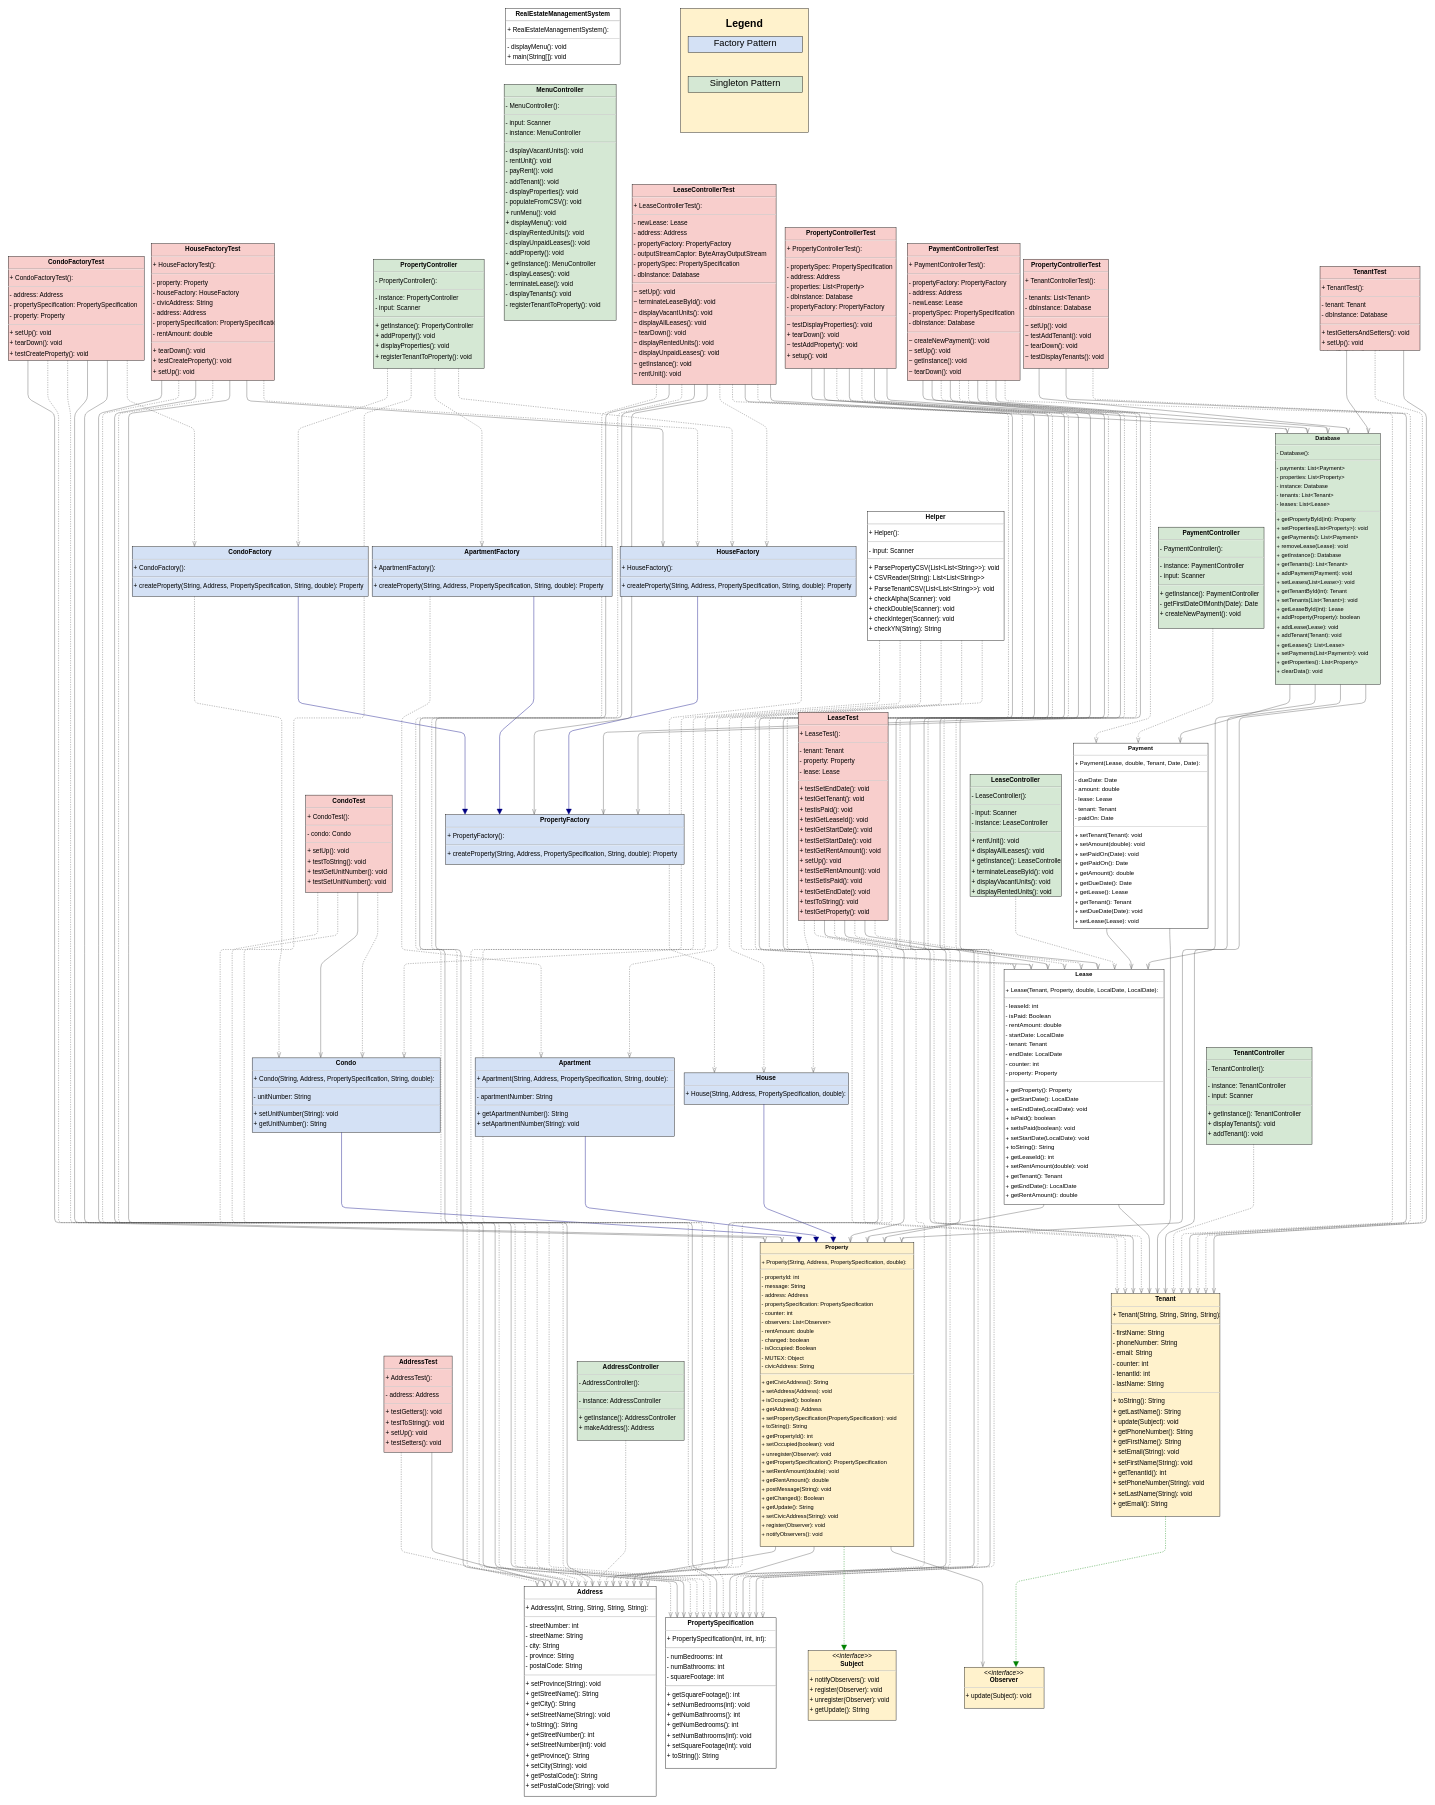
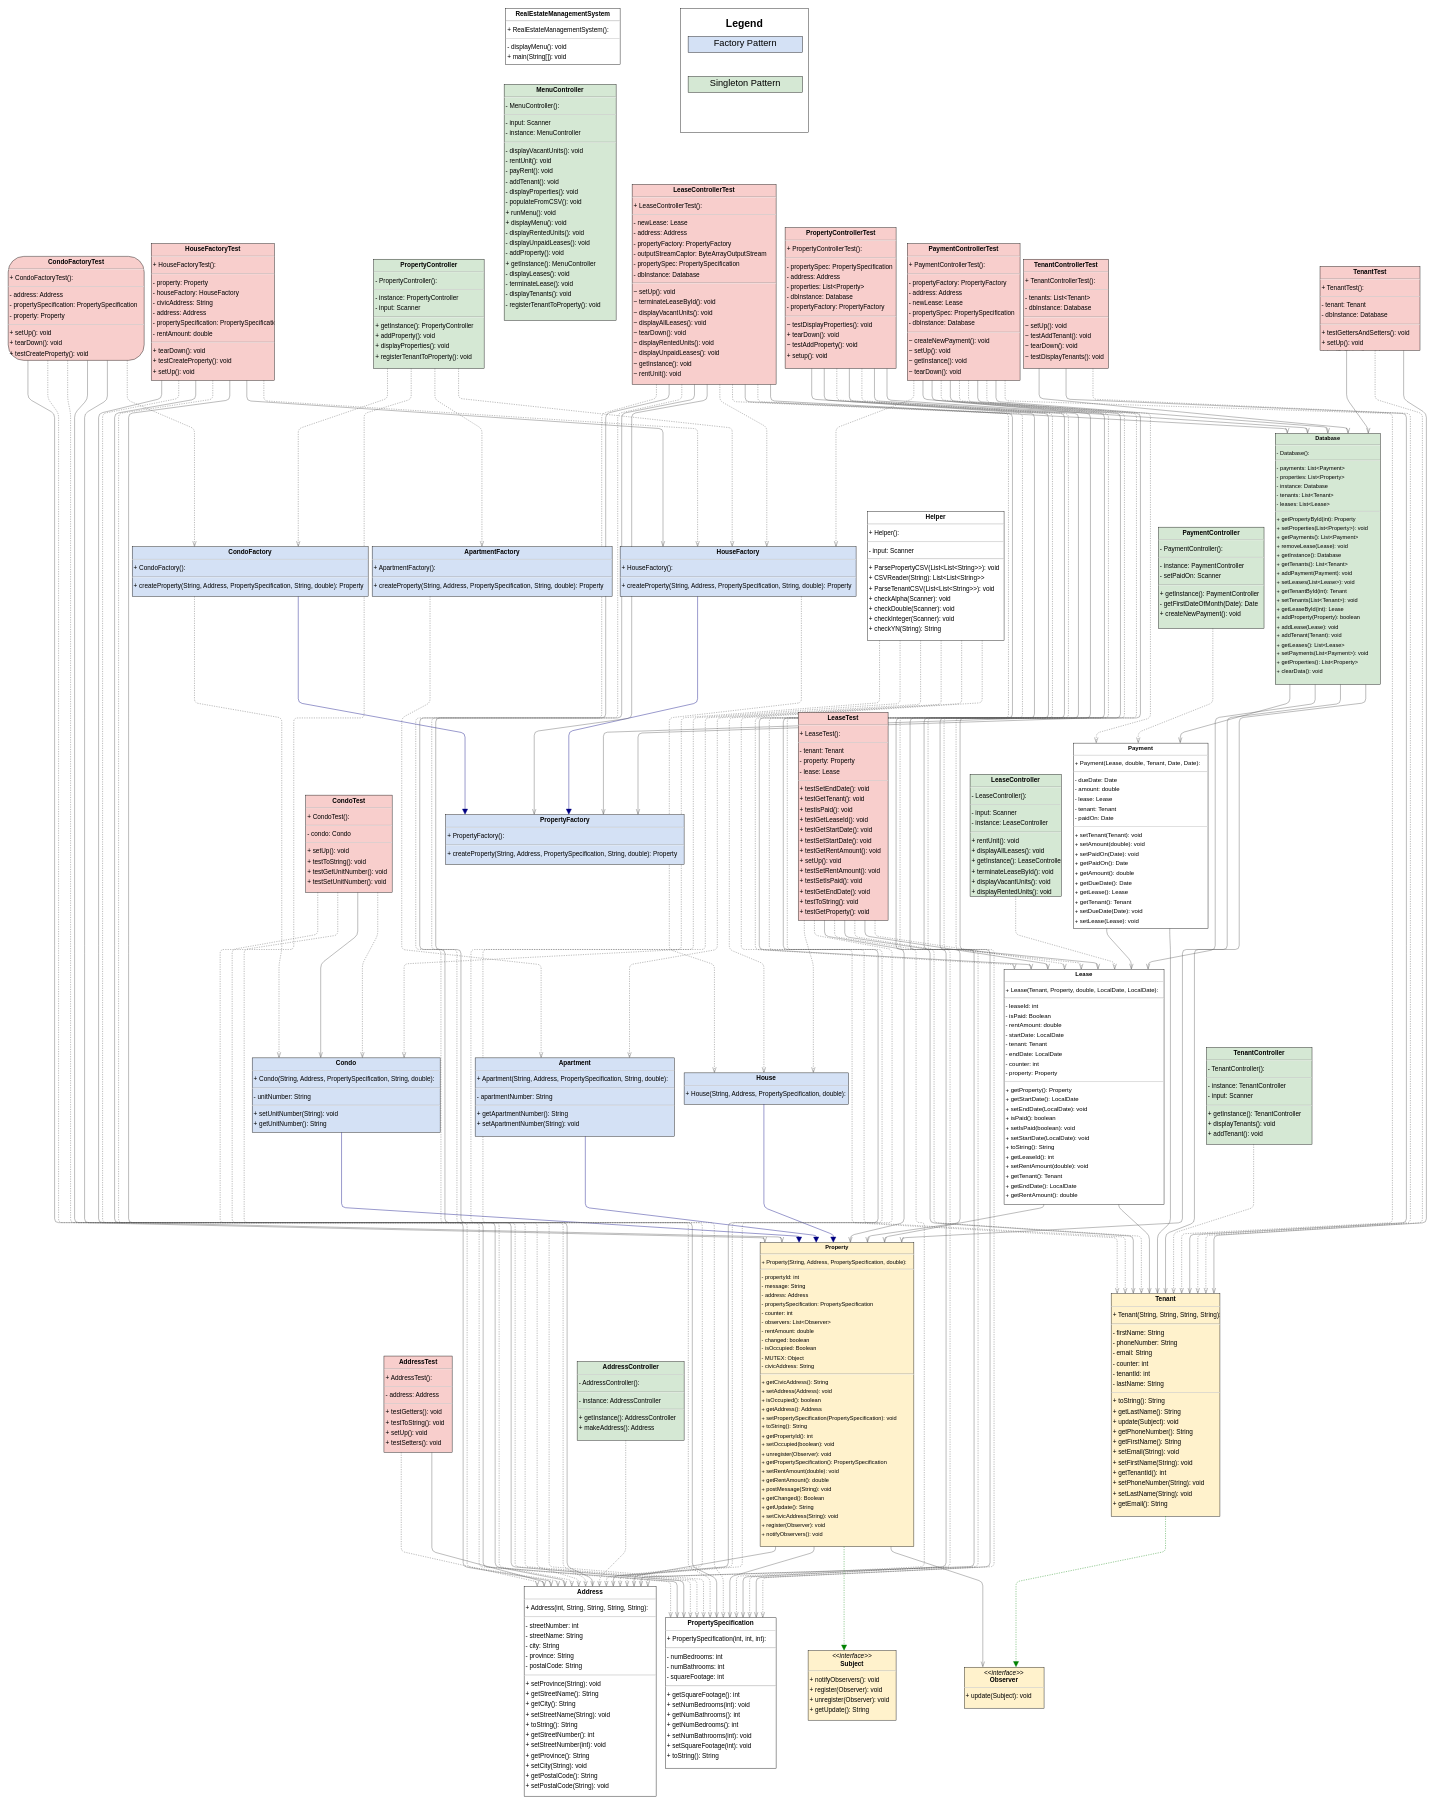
node "Legend": fillcolor #fff2cc -> #ffffff
node "PropertyControllerTest + TenantControllerTest(): - tenants: List<Tenant>- dbInstance: Database ~ setUp(): void~ testAddTenant(): void~ tearDown(): void~ testDisplayTenants(): void": label "PropertyControllerTest + TenantControllerTest(): - tenants: List<Tenant>- dbInstance: Database ~ setUp(): void~ testAddTenant(): void~ tearDown(): void~ testDisplayTenants(): void" -> "TenantControllerTest + TenantControllerTest(): - tenants: List<Tenant>- dbInstance: Database ~ setUp(): void~ testAddTenant(): void~ tearDown(): void~ testDisplayTenants(): void"
node "CondoFactoryTest + CondoFactoryTest(): - address: Address- propertySpecification: PropertySpecification- property: Property + setUp(): void+ tearDown(): void+ testCreateProperty(): void": shape rectangle -> rounded rectangle
edge "PaymentControllerTest + PaymentControllerTest(): - propertyFactory: PropertyFactory- address: Address- newLease: Lease- propertySpec: PropertySpecification- dbInstance: Database ~ createNewPayment(): void~ setUp(): void~ getInstance(): void~ tearDown(): void" -> "HouseFactory + HouseFactory(): + createProperty(String, Address, PropertySpecification, String, double): Property": added
node "PaymentController - PaymentController(): - instance: PaymentController- input: Scanner + getInstance(): PaymentController- getFirstDateOfMonth(Date): Date+ createNewPayment(): void": label "PaymentController - PaymentController(): - instance: PaymentController- input: Scanner + getInstance(): PaymentController- getFirstDateOfMonth(Date): Date+ createNewPayment(): void" -> "PaymentController - PaymentController(): - instance: PaymentController- setPaidOn: Scanner + getInstance(): PaymentController- getFirstDateOfMonth(Date): Date+ createNewPayment(): void"
edge "ApartmentFactory + ApartmentFactory(): + createProperty(String, Address, PropertySpecification, String, double): Property" -> "PropertyFactory + PropertyFactory(): + createProperty(String, Address, PropertySpecification, String, double): Property": removed
